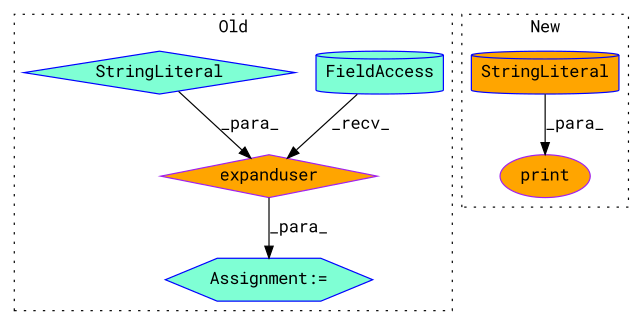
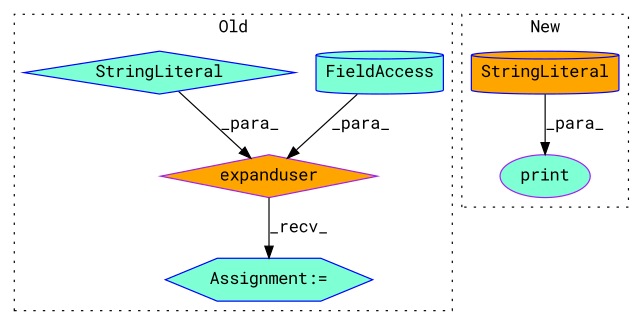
edge "FieldAccess" -> "expanduser": label "_recv_" -> "_para_"
node "print": fillcolor orange -> aquamarine
edge "expanduser" -> "Assignment:=": label "_para_" -> "_recv_"
